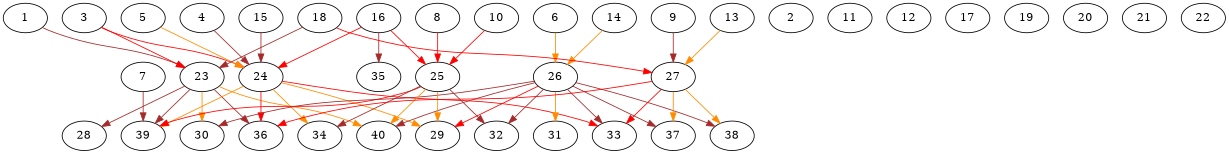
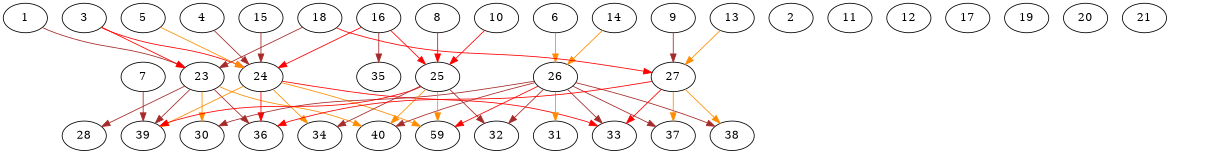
node "22": removed
node "29": label "29" -> "59"
